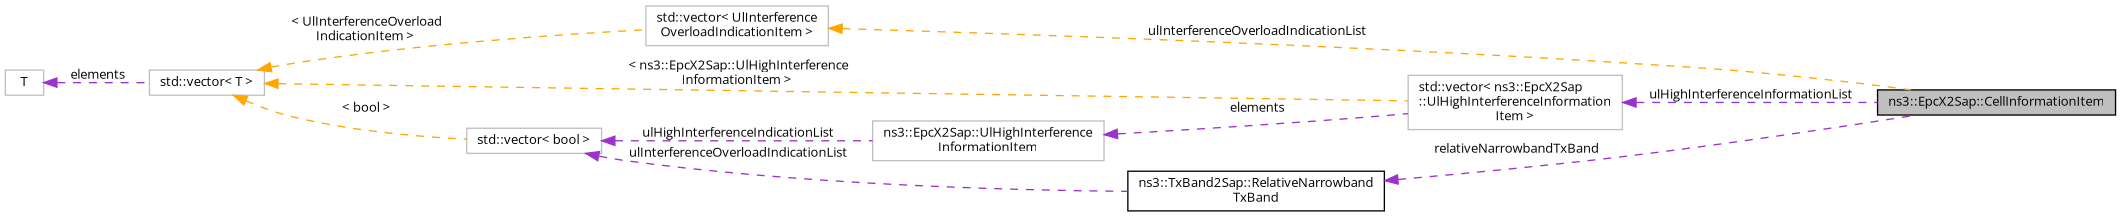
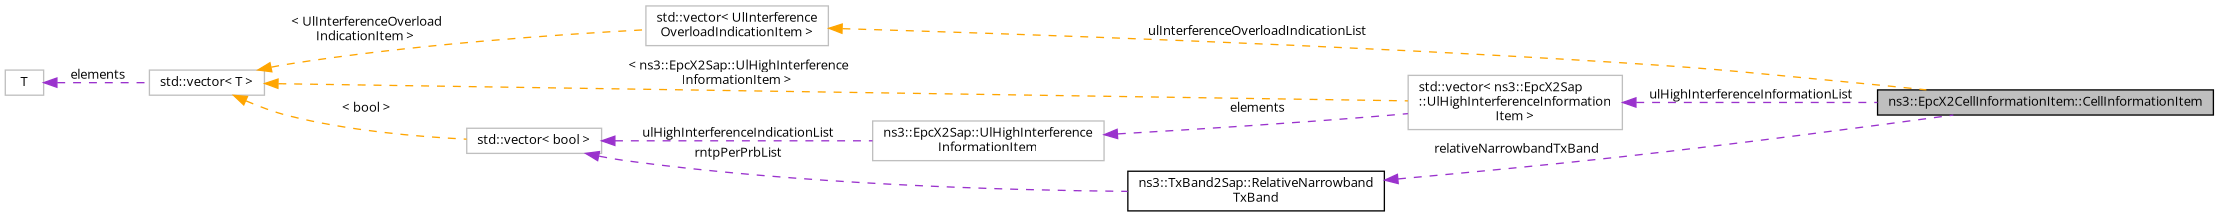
node "ns3::EpcX2Sap::CellInformationItem": label "ns3::EpcX2Sap::CellInformationItem" -> "ns3::EpcX2CellInformationItem::CellInformationItem"
edge "ns3::TxBand2Sap::RelativeNarrowband TxBand" -> "std::vector< bool >": label " ulInterferenceOverloadIndicationList" -> " rntpPerPrbList"
